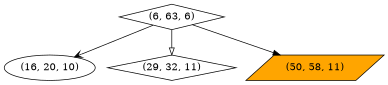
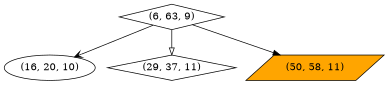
node "(6, 63, 6)": label "(6, 63, 6)" -> "(6, 63, 9)"
node "(29, 32, 11)": label "(29, 32, 11)" -> "(29, 37, 11)"
